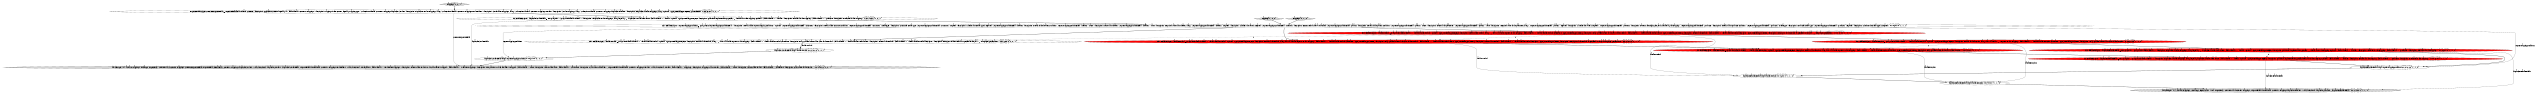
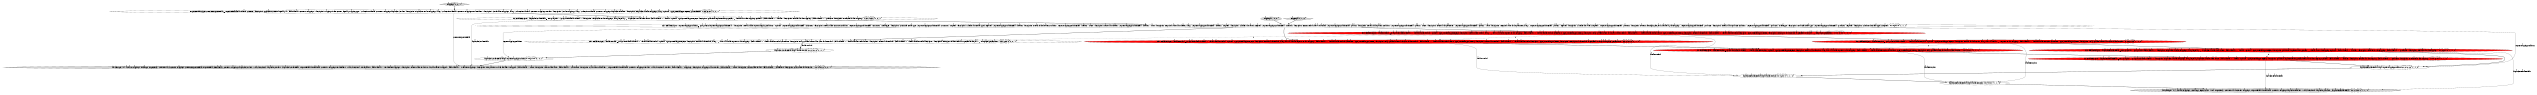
node "mappings['1', '0', '0']": shape diamond -> ellipse
